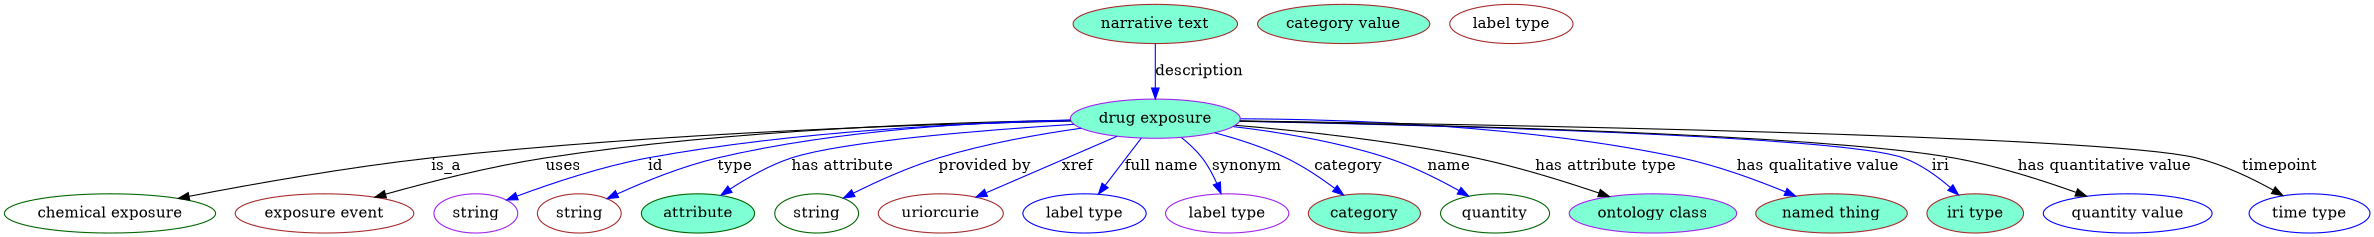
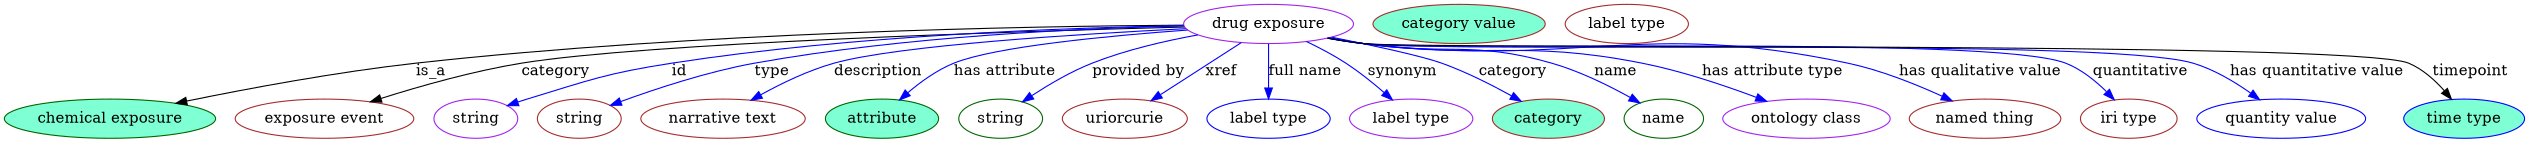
node "narrative text": fillcolor aquamarine -> white
edge "narrative text" -> "drug exposure": reversed
node "drug exposure": fillcolor aquamarine -> white
edge "drug exposure" -> "quantity value": color black -> blue
edge "drug exposure" -> "ontology class": color black -> blue
edge "drug exposure" -> "exposure event": label "uses" -> "category"
edge "drug exposure" -> "iri type": label "iri" -> "quantitative"
node "chemical exposure": fillcolor white -> aquamarine
node "quantity": label "quantity" -> "name"
node "ontology class": fillcolor aquamarine -> white
node "named thing": fillcolor aquamarine -> white
node "iri type": fillcolor aquamarine -> white
node "time type": fillcolor white -> aquamarine
